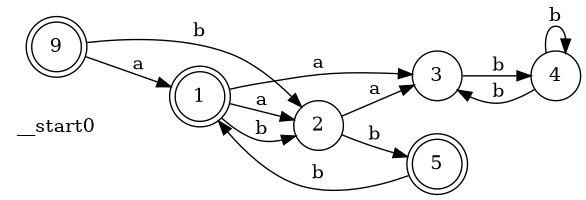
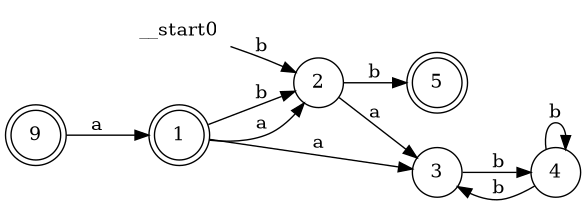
edge "9" -> "2": now "__start0" -> "2"
edge "5" -> "1": removed, label "b"
